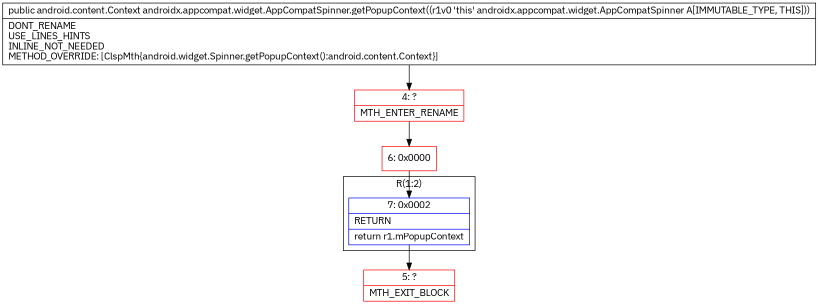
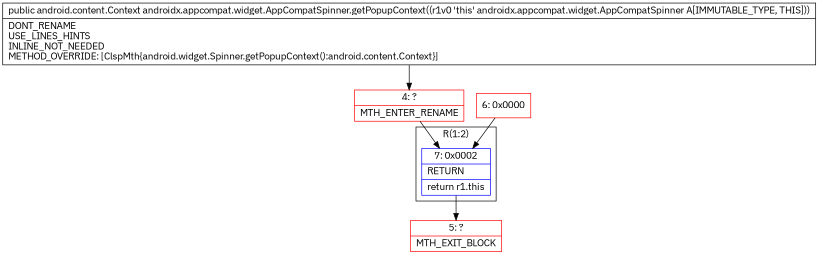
edge "4: ?" -> "6: 0x0000": now "4: ?" -> "7: 0x0002"
node "7: 0x0002": text "return r1.mPopupContext" -> "return r1.this"
